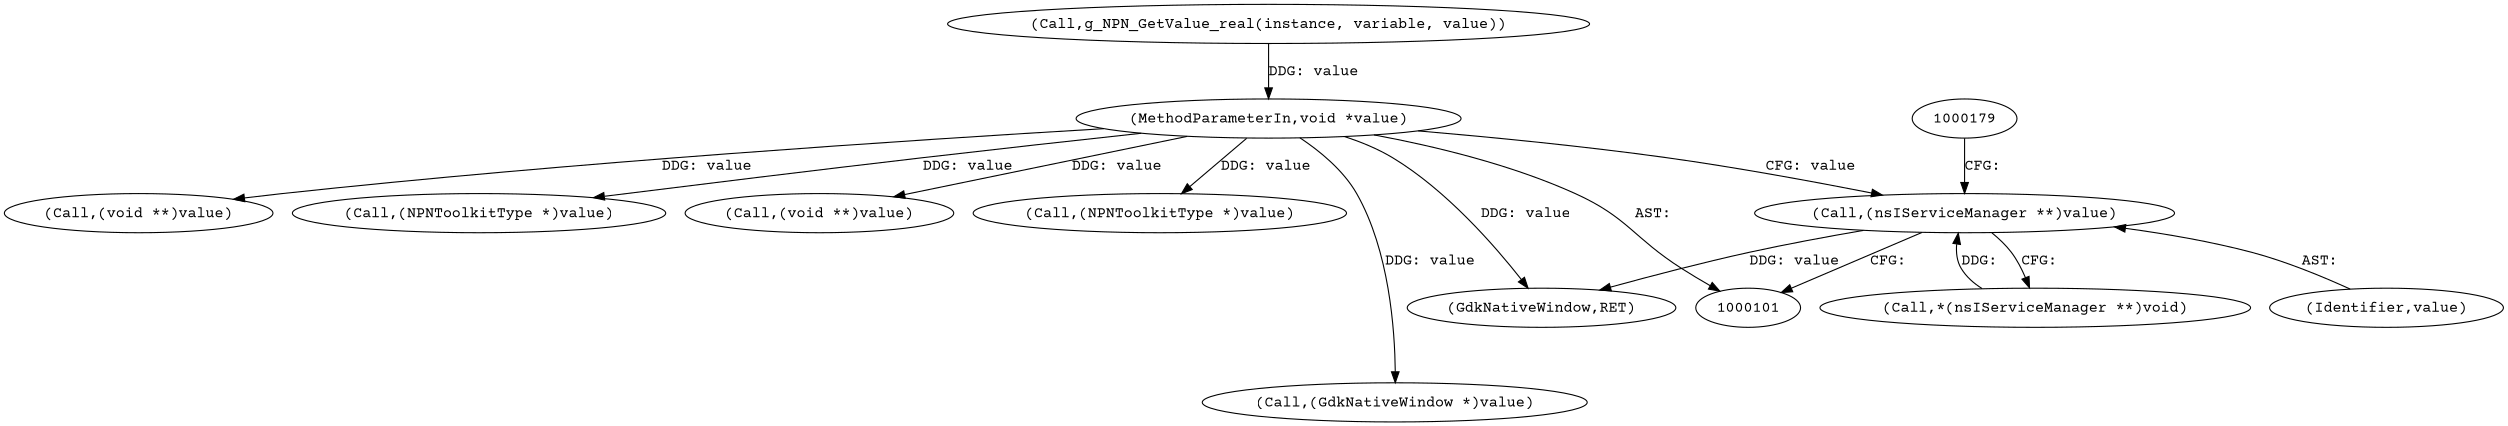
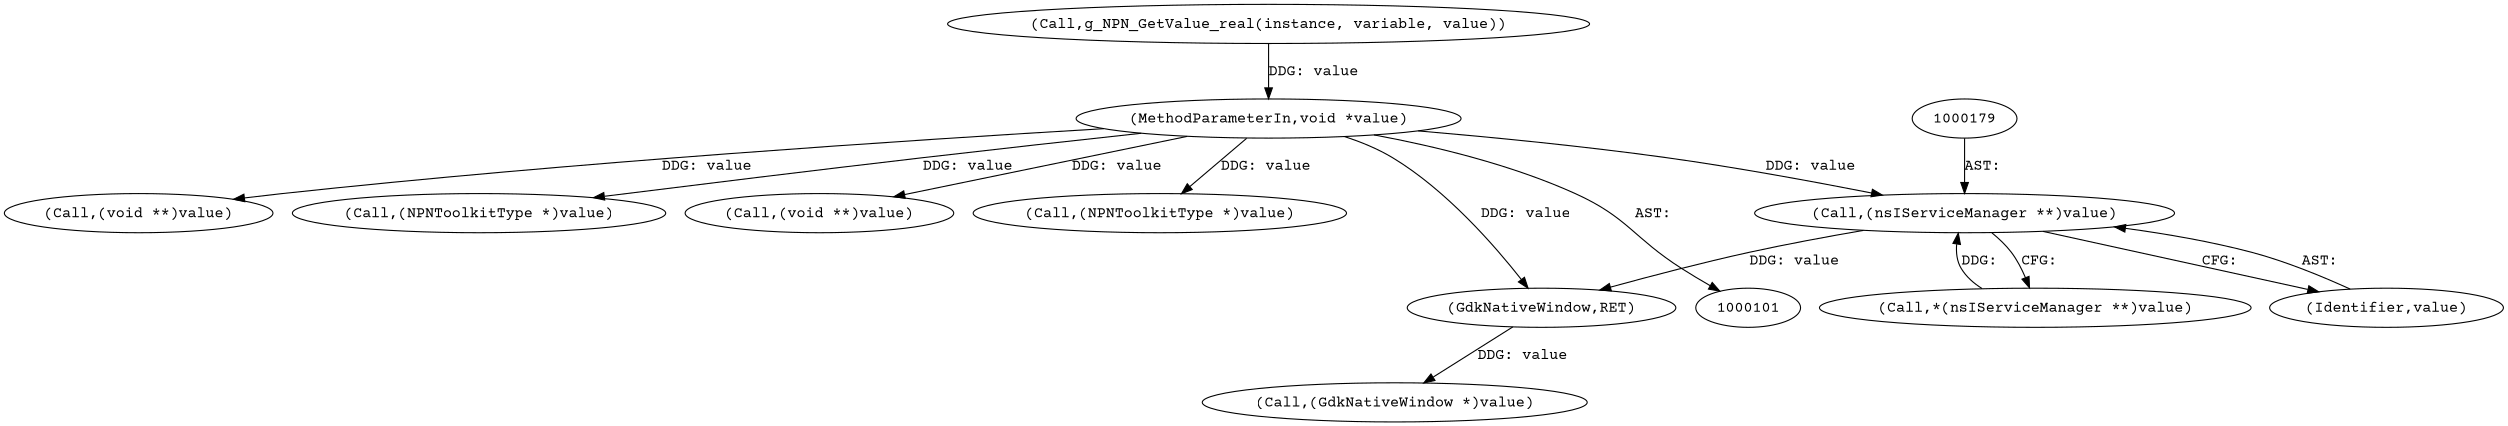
edge "(MethodParameterIn,void *value)" -> "(Call,(nsIServiceManager **)value)": label "CFG: value" -> "DDG: value"
edge "1000179" -> "(Call,(nsIServiceManager **)value)": label "CFG: " -> "AST: "
edge "(MethodParameterIn,void *value)" -> "(Call,(GdkNativeWindow *)value)": now "(GdkNativeWindow,RET)" -> "(Call,(GdkNativeWindow *)value)"
edge "(Call,(nsIServiceManager **)value)" -> "1000101": now "(Call,(nsIServiceManager **)value)" -> "(Identifier,value)"
node "(Call,*(nsIServiceManager **)void)": label "(Call,*(nsIServiceManager **)void)" -> "(Call,*(nsIServiceManager **)value)"
